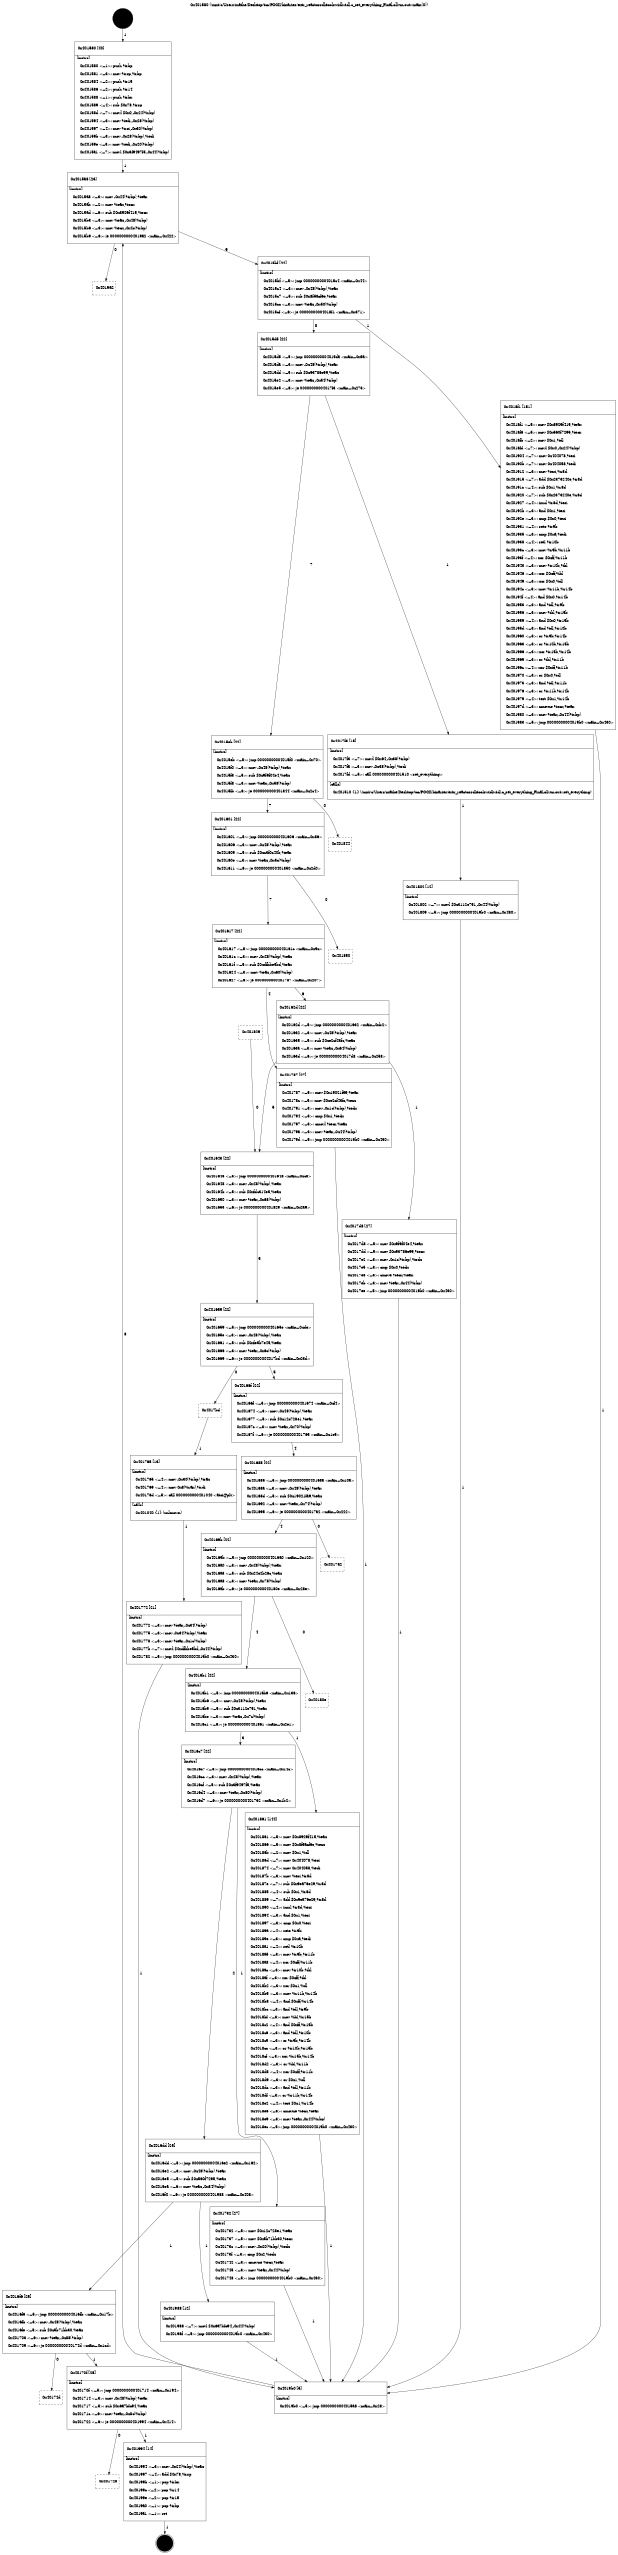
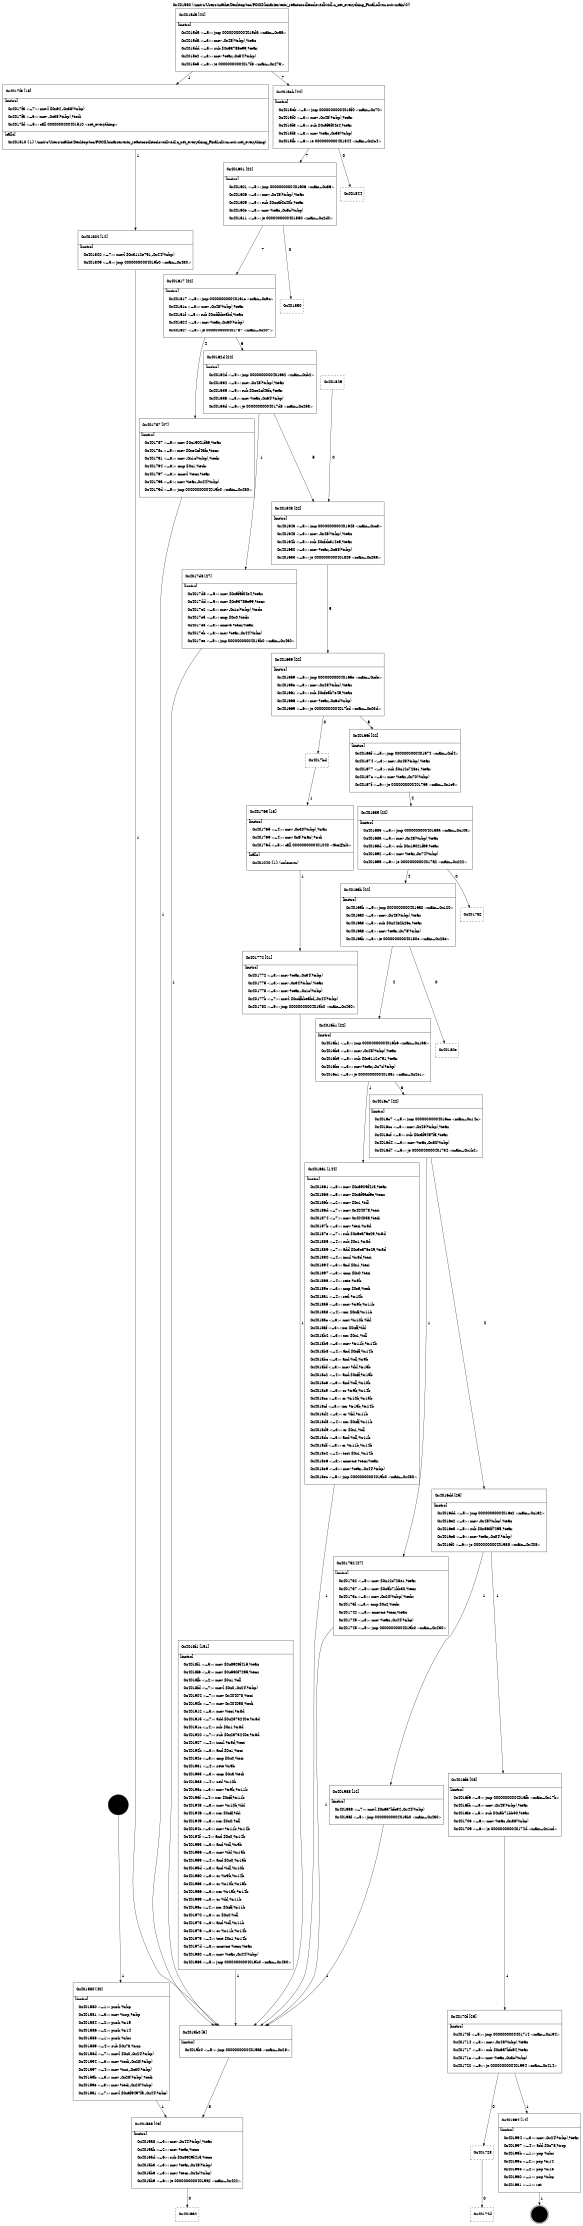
node "0x4015bf [22]": removed
edge "0x4016f6 [25]" -> "0x40174d": now "0x401728" -> "0x40174d"
